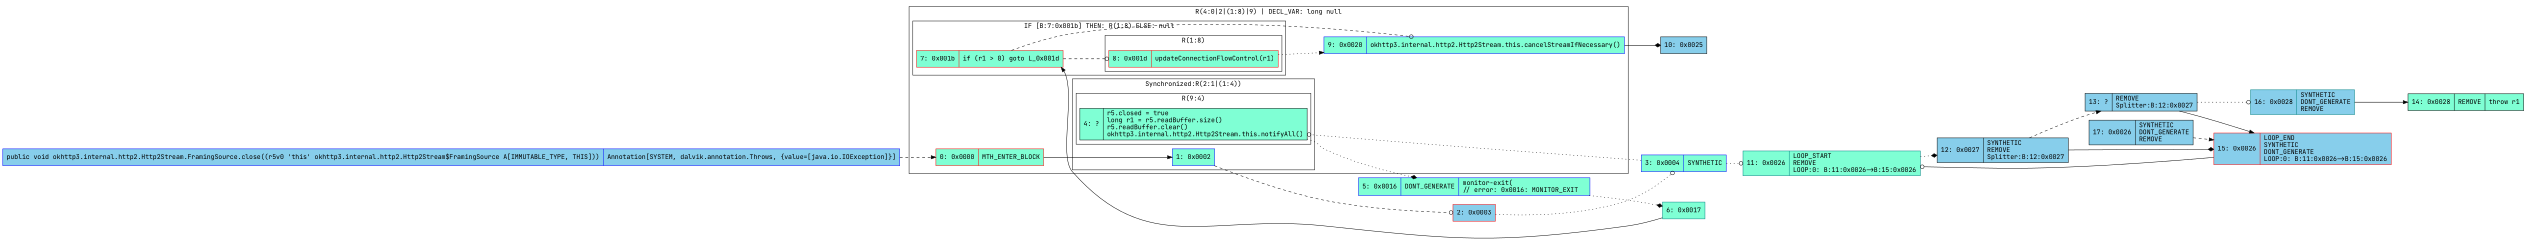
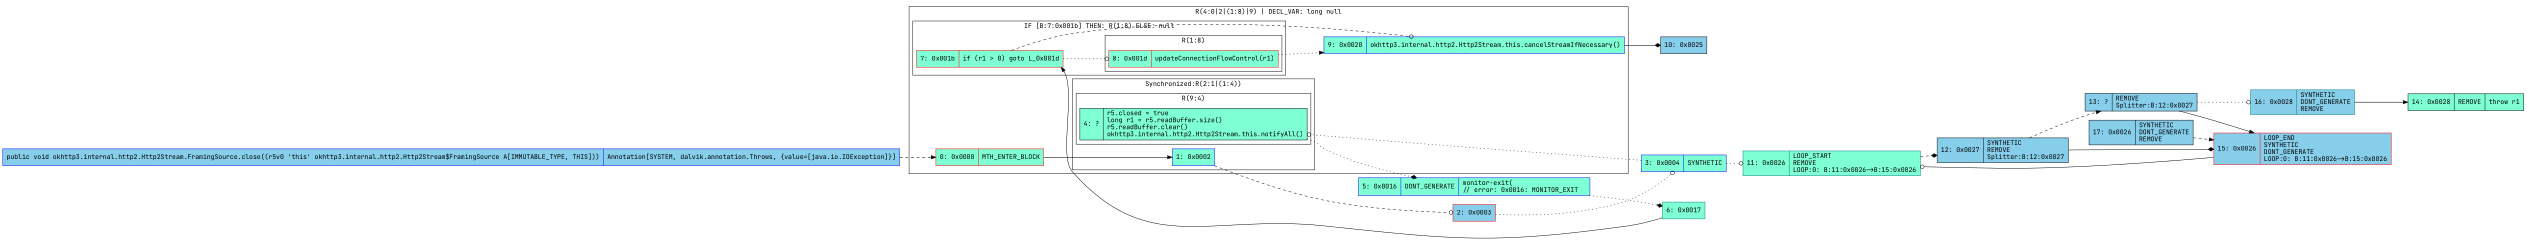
edge "7: 0x001b" -> "8: 0x001d": style dashed -> dotted
edge "11: 0x0026" -> "12: 0x0027": style dotted -> dashed
